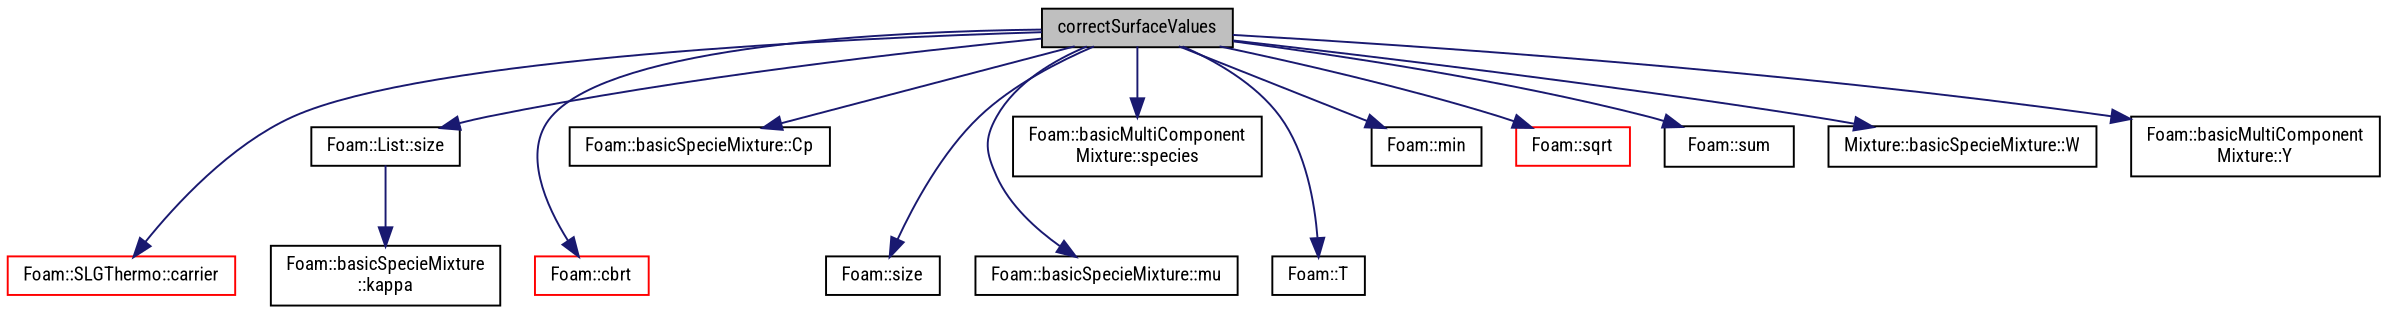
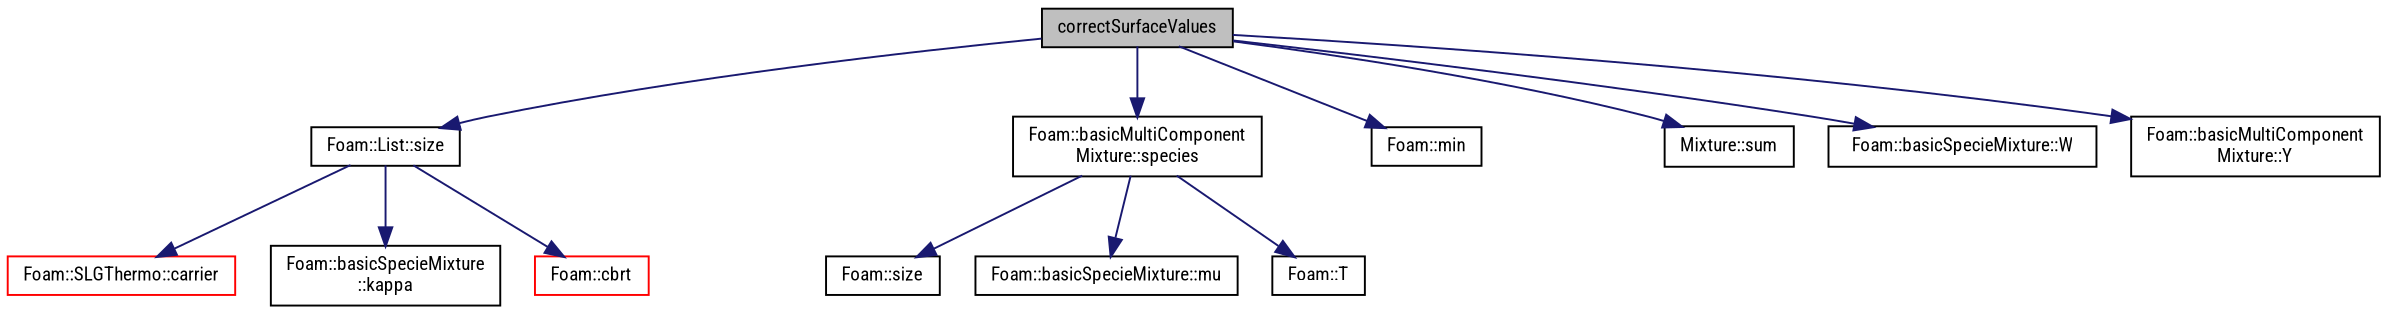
edge "correctSurfaceValues" -> "Foam::SLGThermo::carrier": now "Foam::List::size" -> "Foam::SLGThermo::carrier"
edge "correctSurfaceValues" -> "Foam::cbrt": now "Foam::List::size" -> "Foam::cbrt"
edge "correctSurfaceValues" -> "Foam::T": now "Foam::basicMultiComponent Mixture::species" -> "Foam::T"
edge "correctSurfaceValues" -> "Foam::size": now "Foam::basicMultiComponent Mixture::species" -> "Foam::size"
edge "correctSurfaceValues" -> "Foam::basicSpecieMixture::mu": now "Foam::basicMultiComponent Mixture::species" -> "Foam::basicSpecieMixture::mu"
node "Foam::basicSpecieMixture::Cp": removed
node "Foam::sqrt": removed
node "Foam::sum": label "Foam::sum" -> "Mixture::sum"
node "Mixture::basicSpecieMixture::W": label "Mixture::basicSpecieMixture::W" -> "Foam::basicSpecieMixture::W"
